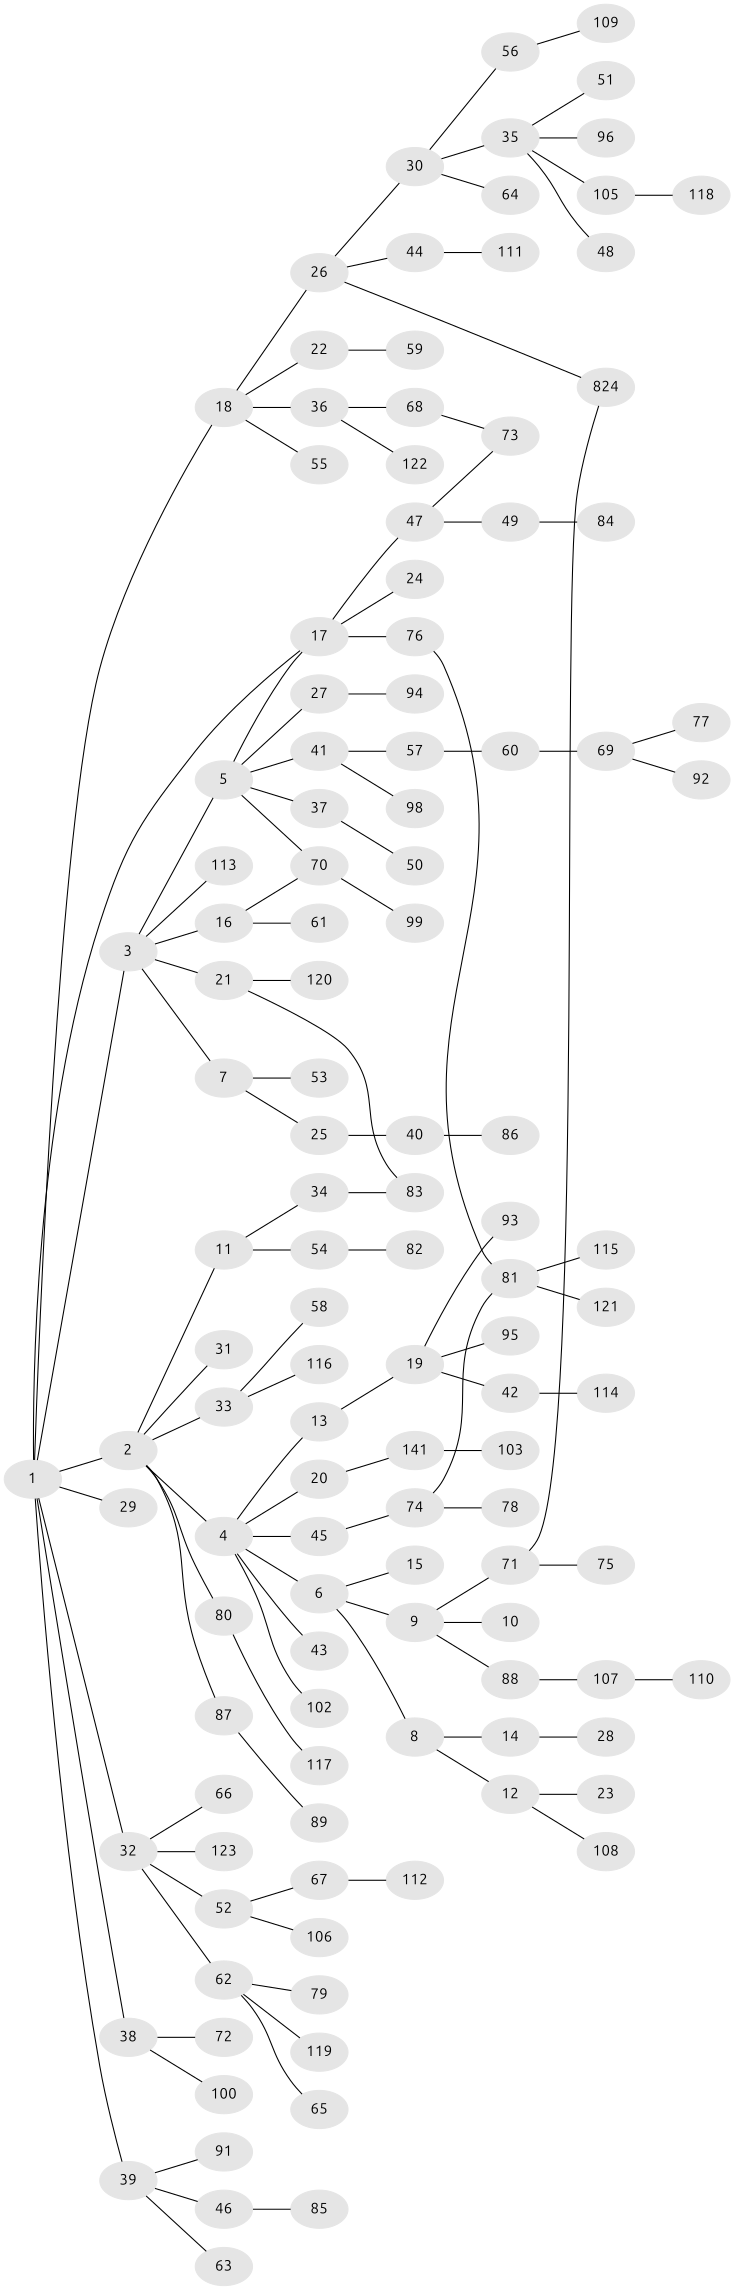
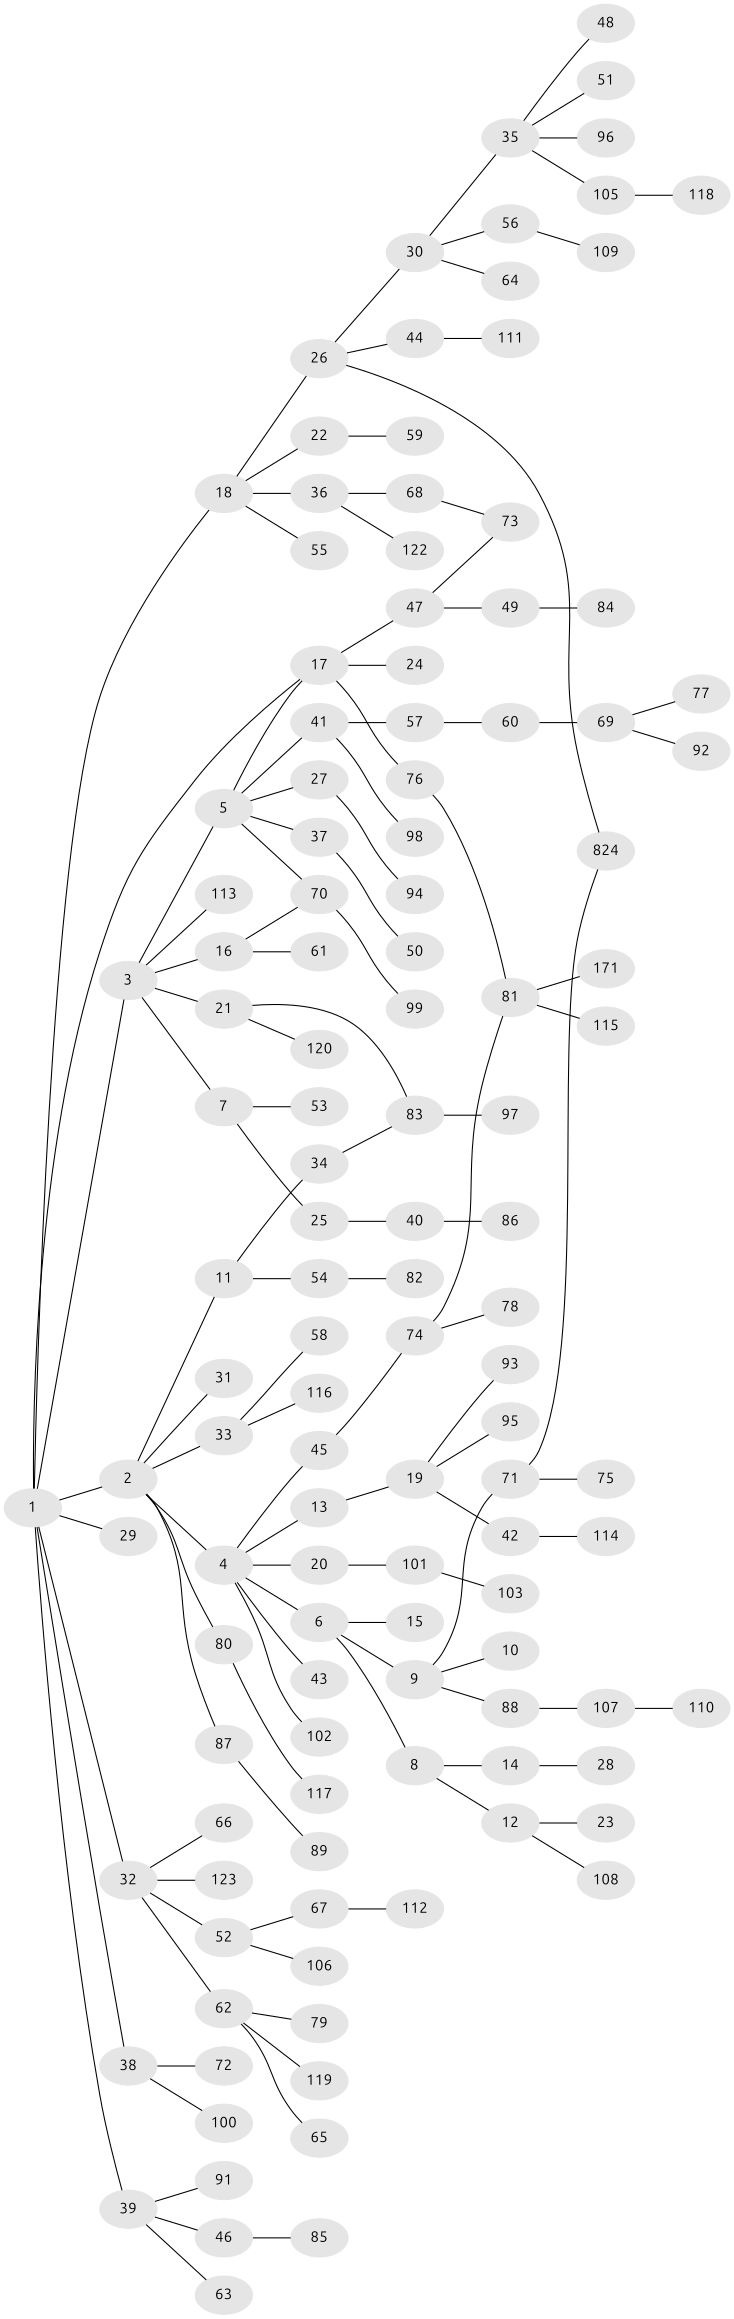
node "97": added
node "121": label "121" -> "171"
node "141": label "141" -> "101"
